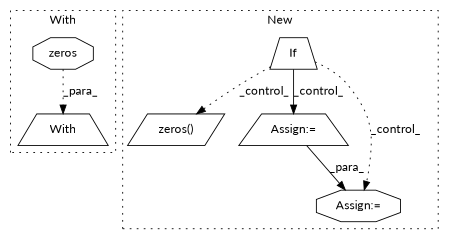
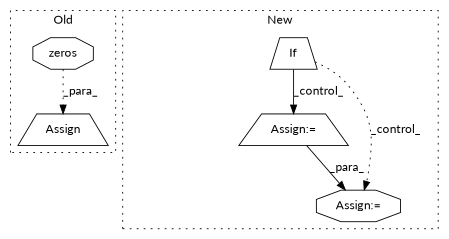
cluster "With": label "With" -> "Old"
node "With": label "With" -> "Assign"
node "zeros()": removed
